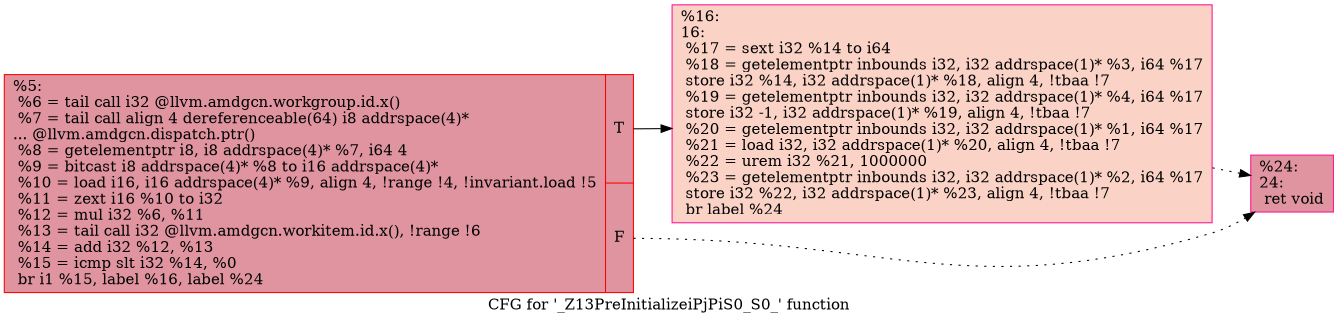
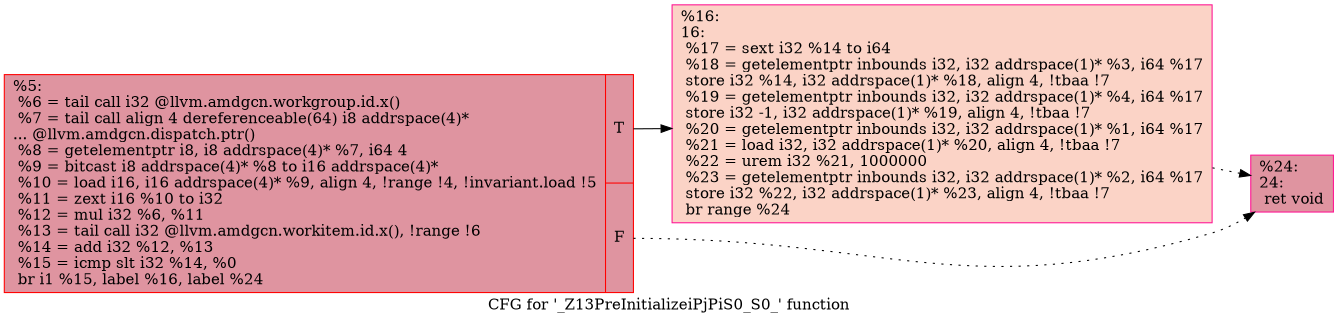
node "%16:": text "br label %24" -> "br range %24"
